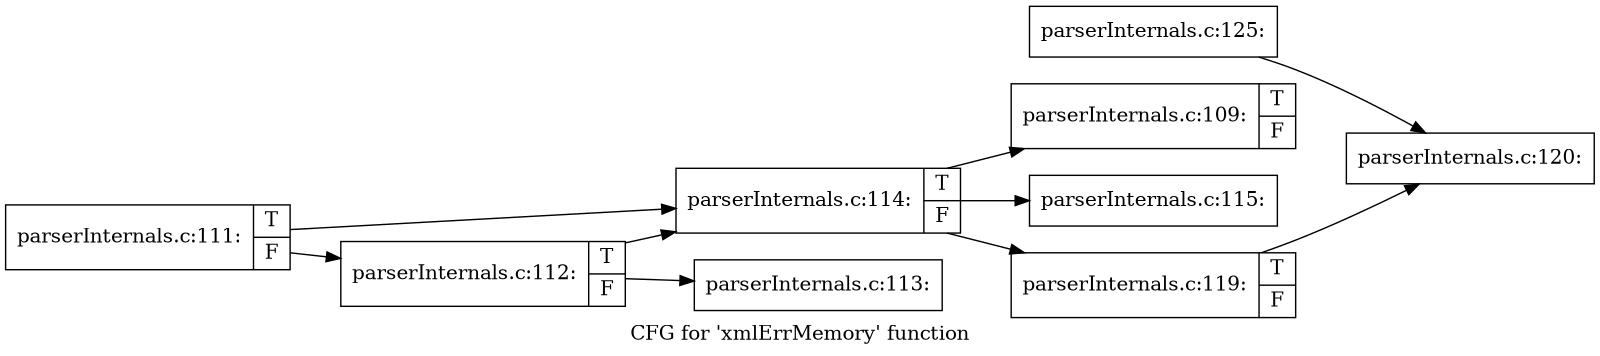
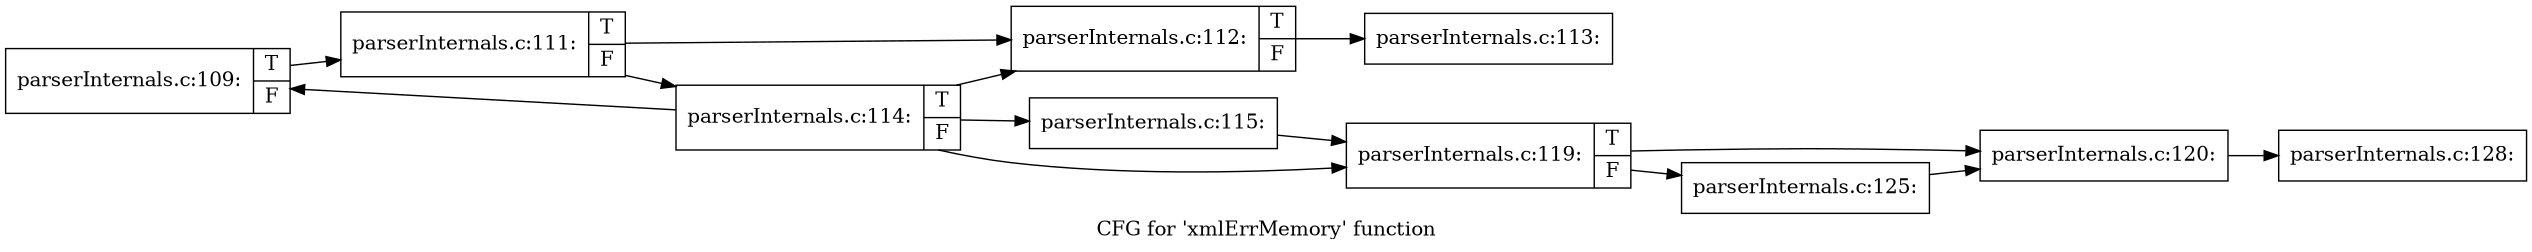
edge "parserInternals.c:109:" -> "parserInternals.c:111:": added
edge "parserInternals.c:115:" -> "parserInternals.c:119:": added
node "parserInternals.c:128:": added
edge "parserInternals.c:119:" -> "parserInternals.c:125:": added
edge "parserInternals.c:112:" -> "parserInternals.c:114:": reversed
